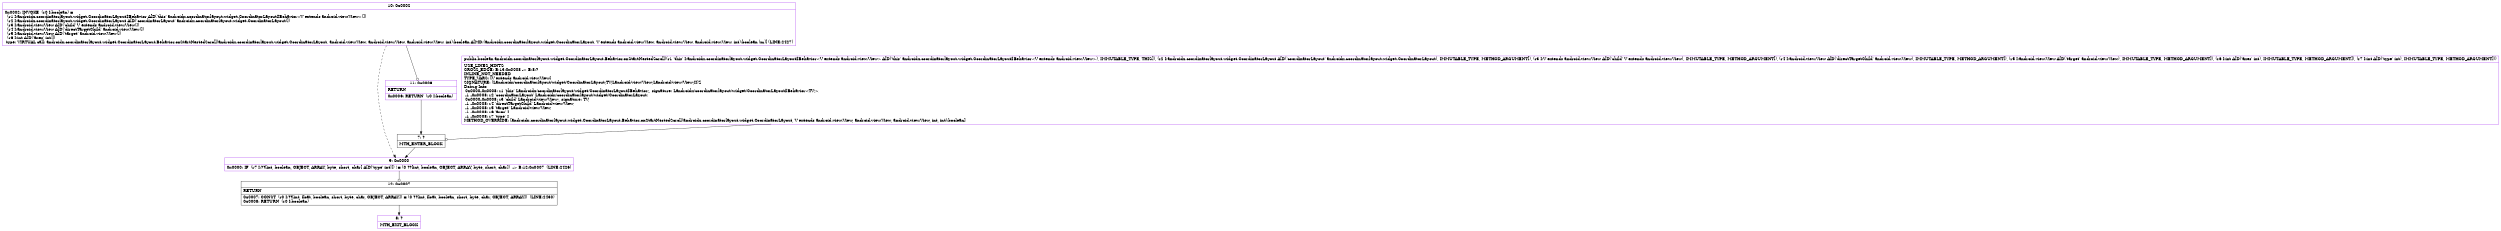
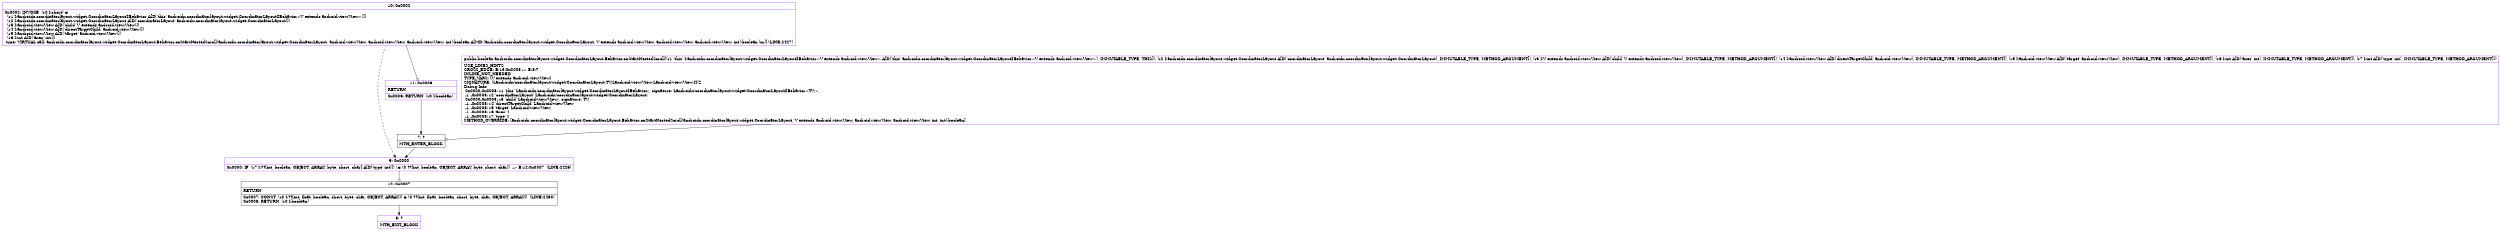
node "10: 0x0002": text "0x0002: INVOKE  (r0 I:boolean) =" -> "0x0002: INVOKE  (r0 I:short) ="
